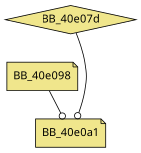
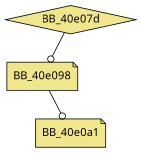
edge "BB_40e07d" -> "BB_40e0a1": now "BB_40e07d" -> "BB_40e098"
